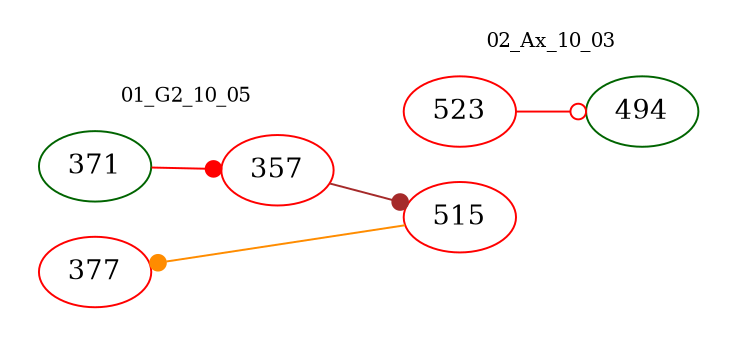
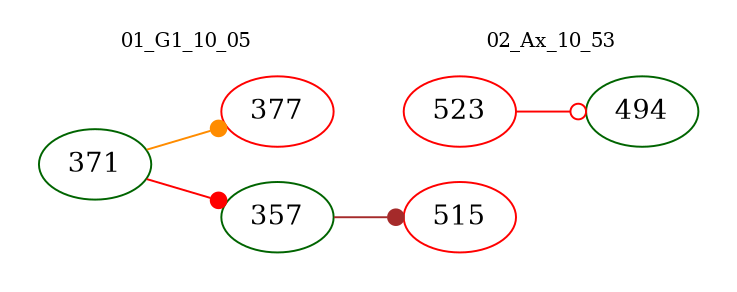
cluster "02_Ax_10_03": label "02_Ax_10_03" -> "02_Ax_10_53"
cluster "01_G2_10_05": label "01_G2_10_05" -> "01_G1_10_05"
node "357": color red -> darkgreen
edge "515" -> "377": now "371" -> "377"
